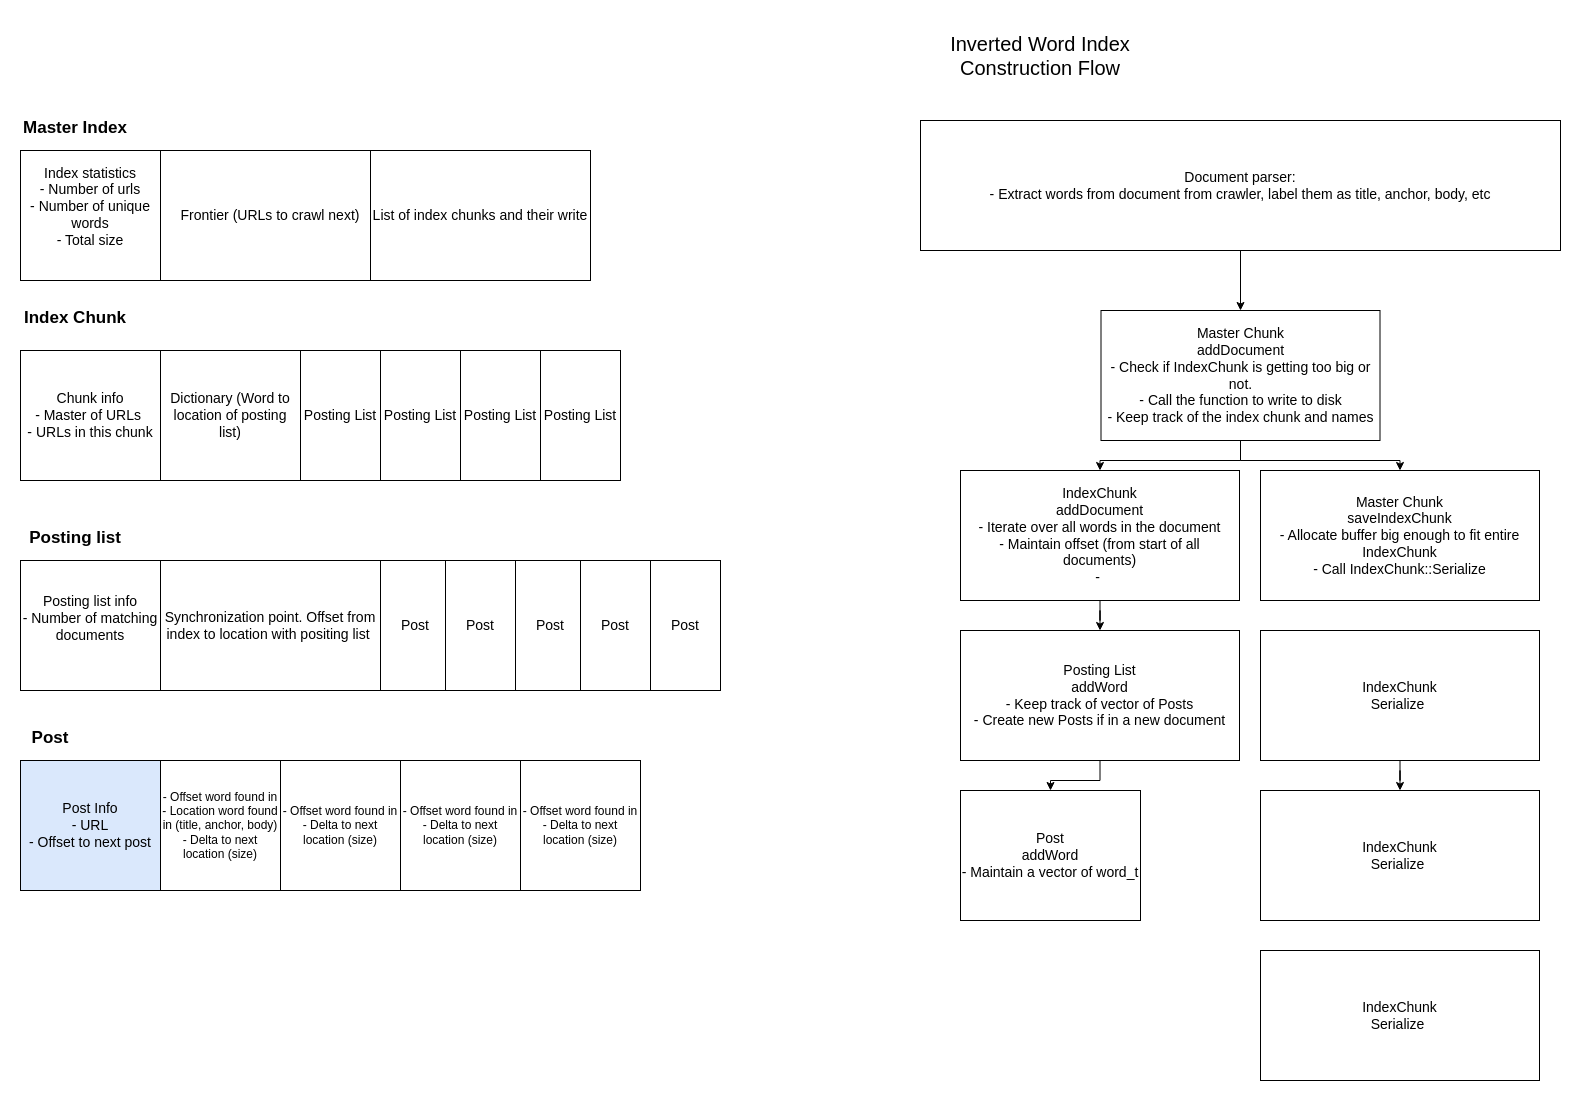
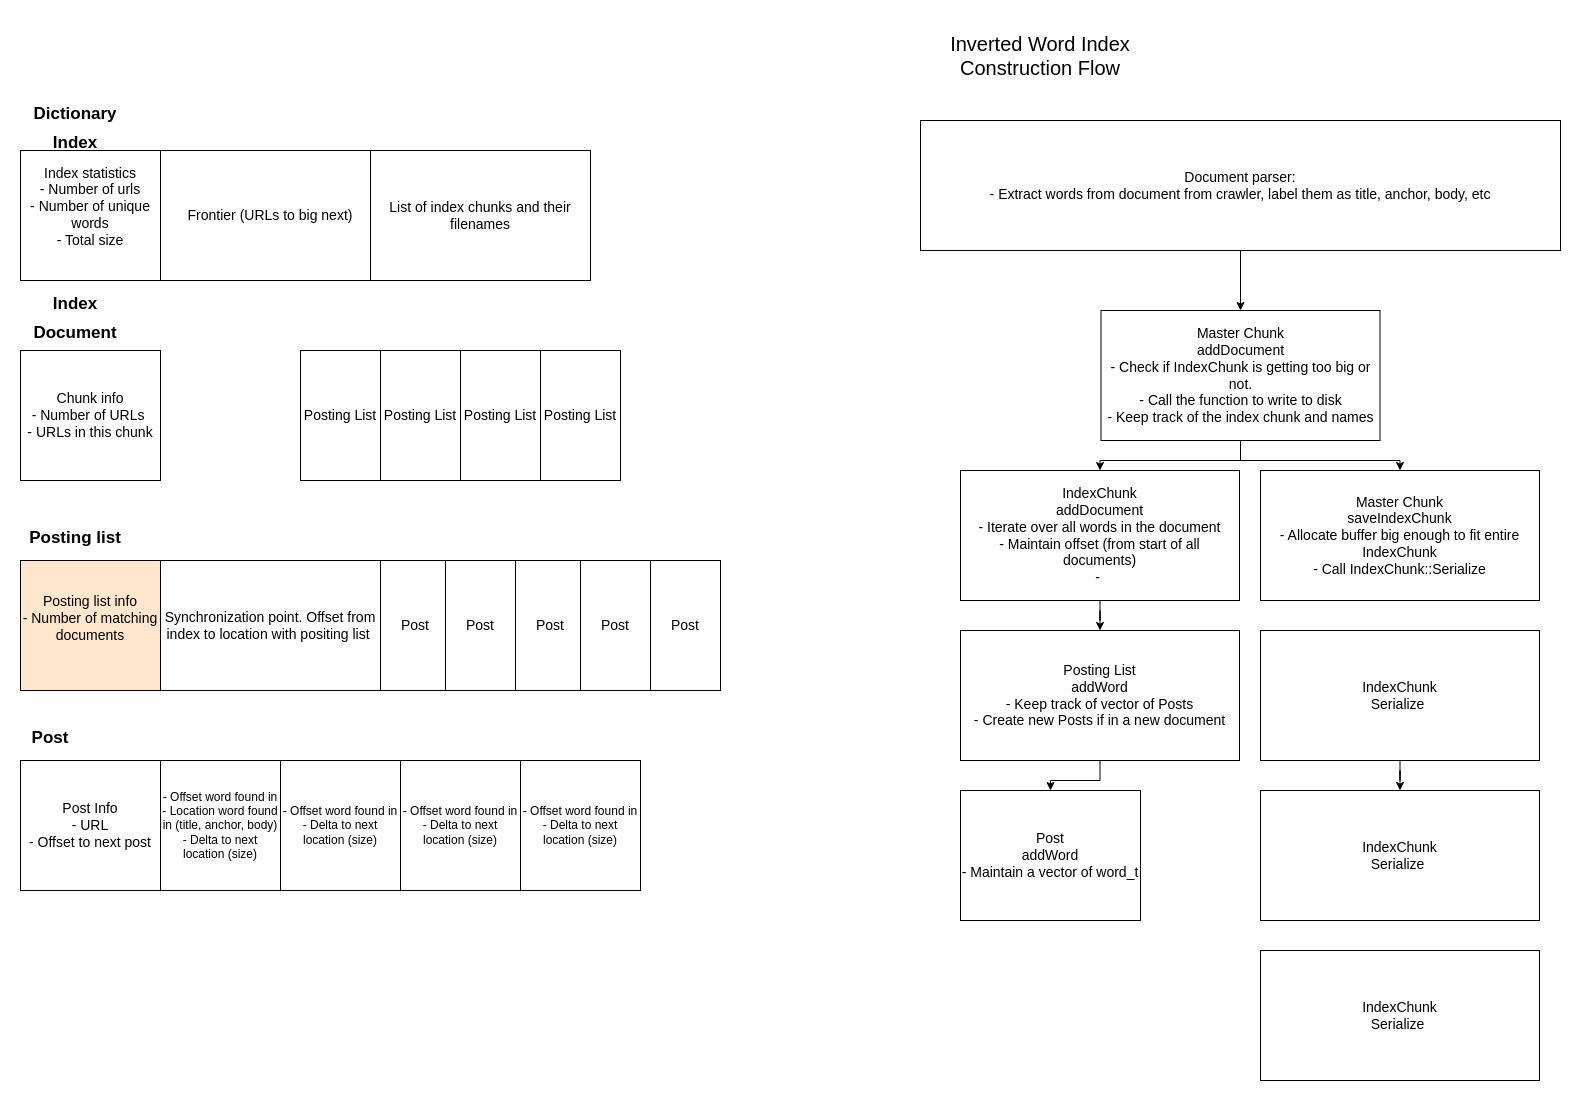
node "Master Index": label "Master Index" -> "Dictionary Index"
node "Frontier (URLs to crawl next)": label "Frontier (URLs to crawl next)" -> "Frontier (URLs to big next)"
node "List of index chunks and their write": label "List of index chunks and their write" -> "List of index chunks and their filenames"
node "Index Chunk": label "Index Chunk" -> "Index Document"
node "Chunk info - Master of URLs - URLs in this chunk": label "Chunk info - Master of URLs - URLs in this chunk" -> "Chunk info - Number of URLs - URLs in this chunk"
node "Dictionary (Word to location of posting list)": removed
node "Posting list info - Number of matching documents": fillcolor #ffffff -> #ffe6cc
node "Post Info - URL - Offset to next post": fillcolor #dae8fc -> #ffffff
